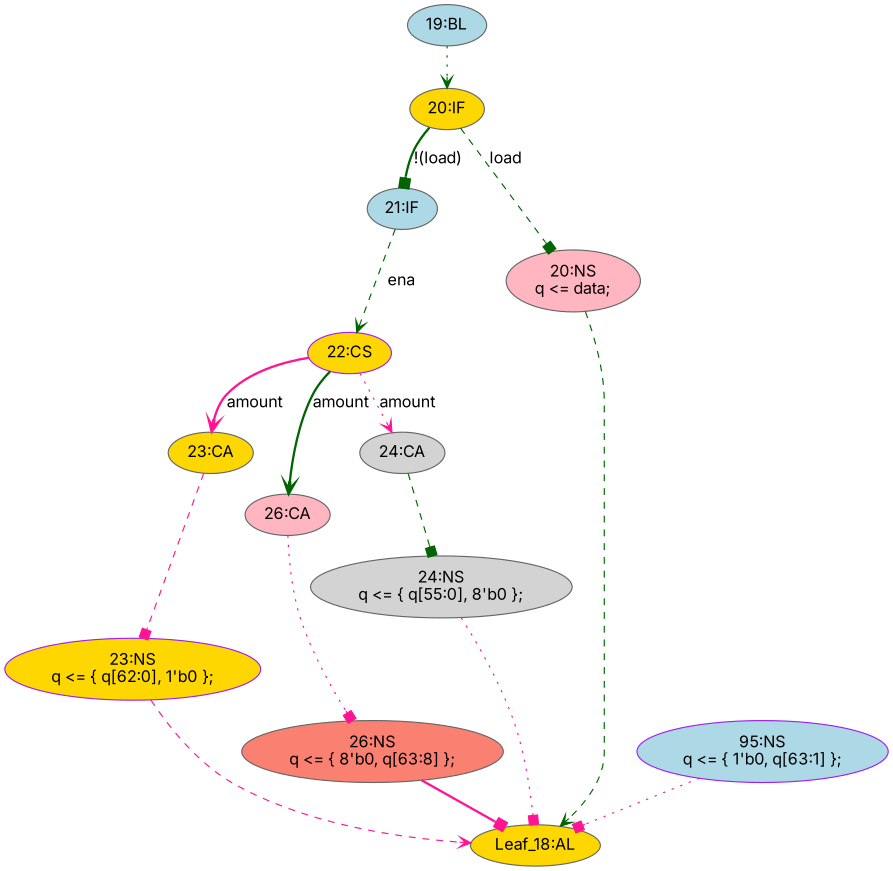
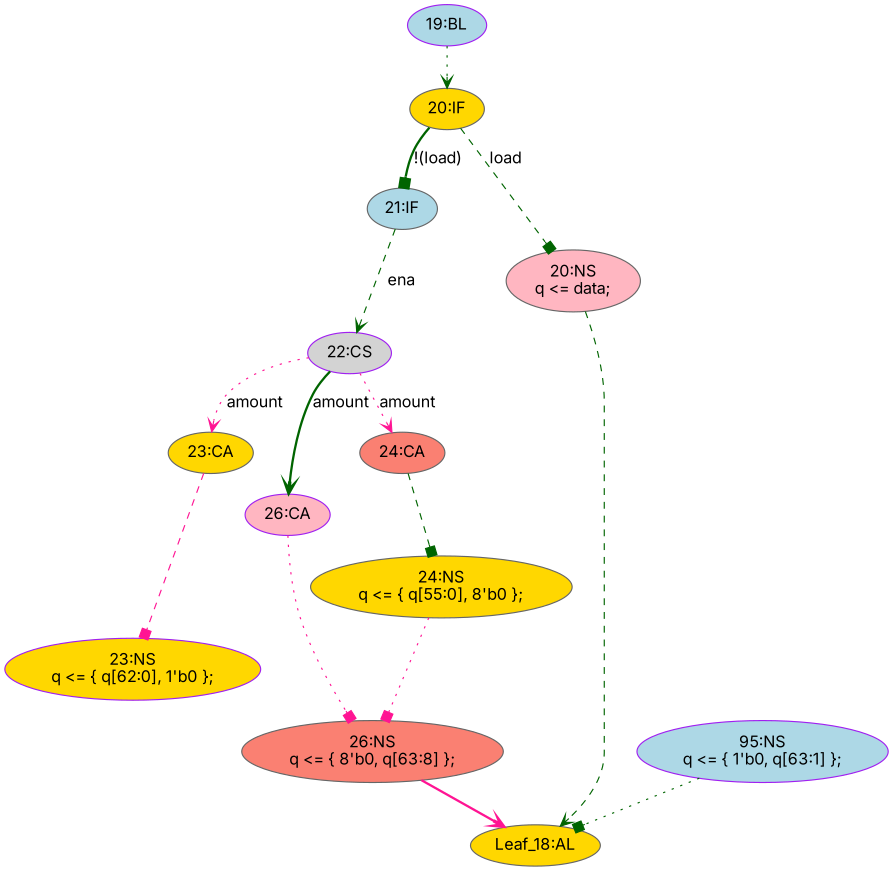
node "19:BL": color gray40 -> purple
node "22:CS": fillcolor gold -> lightgrey
edge "22:CS" -> "23:CA": style bold -> dotted
node "24:CA": fillcolor lightgrey -> salmon
node "26:CA": color gray40 -> purple
node "24:NS q <= { q[55:0], 8'b0 };": fillcolor lightgrey -> gold
edge "24:NS q <= { q[55:0], 8'b0 };" -> "Leaf_18:AL": now "24:NS q <= { q[55:0], 8'b0 };" -> "26:NS q <= { 8'b0, q[63:8] };"
edge "26:NS q <= { 8'b0, q[63:8] };" -> "Leaf_18:AL": arrowhead box -> vee
edge "95:NS q <= { 1'b0, q[63:1] };" -> "Leaf_18:AL": color deeppink -> darkgreen
edge "23:NS q <= { q[62:0], 1'b0 };" -> "Leaf_18:AL": removed
